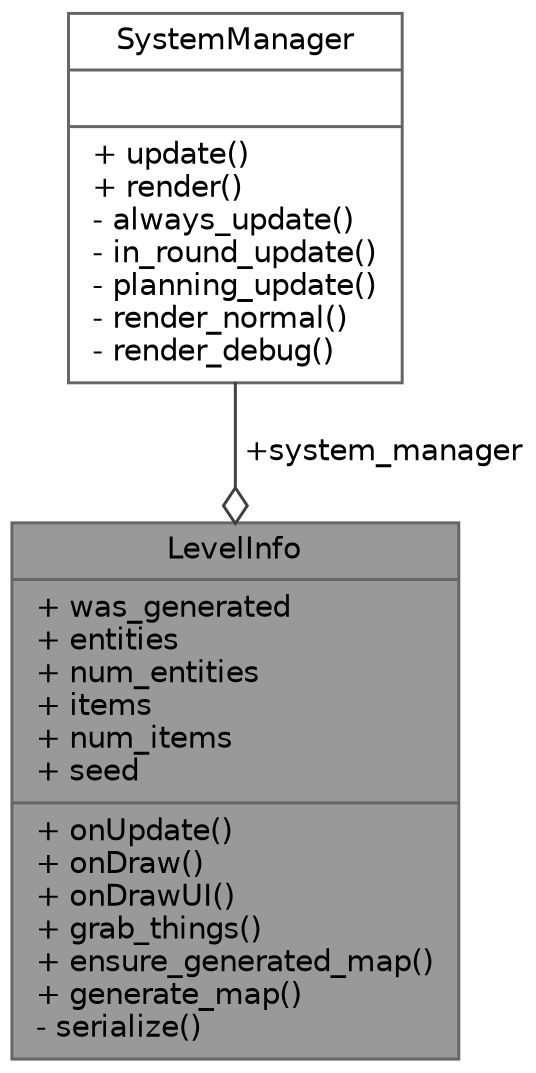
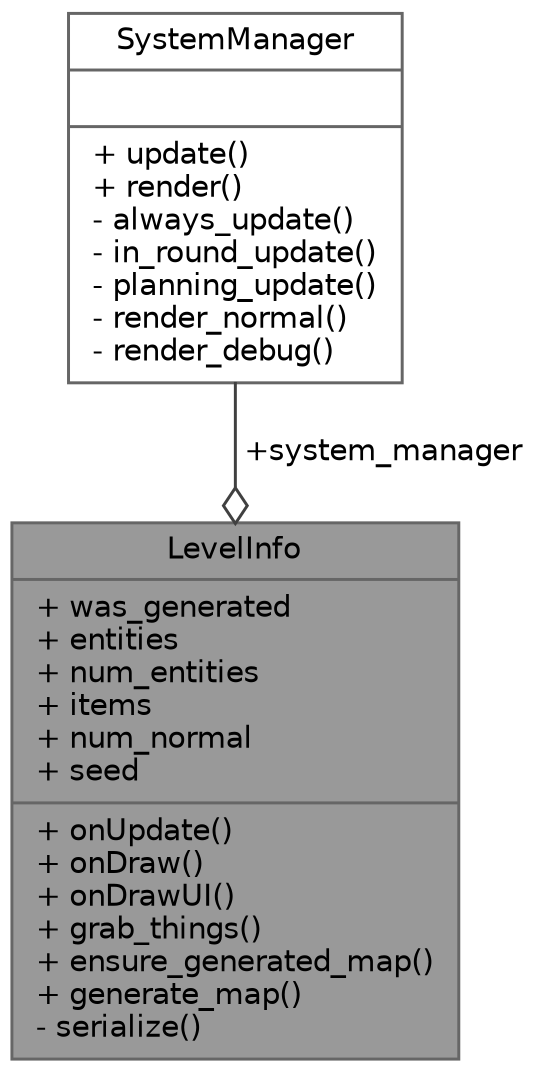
node "LevelInfo": text "+ num_items" -> "+ num_normal"
